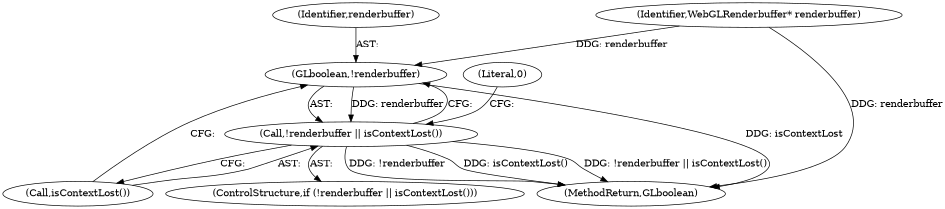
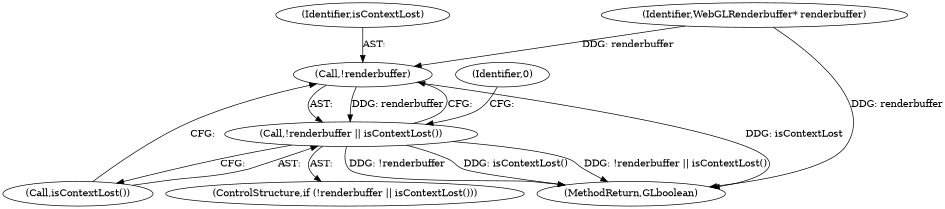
node "(Identifier,renderbuffer)": label "(Identifier,renderbuffer)" -> "(Identifier,isContextLost)"
node "(GLboolean,!renderbuffer)": label "(GLboolean,!renderbuffer)" -> "(Call,!renderbuffer)"
node "(Literal,0)": label "(Literal,0)" -> "(Identifier,0)"
